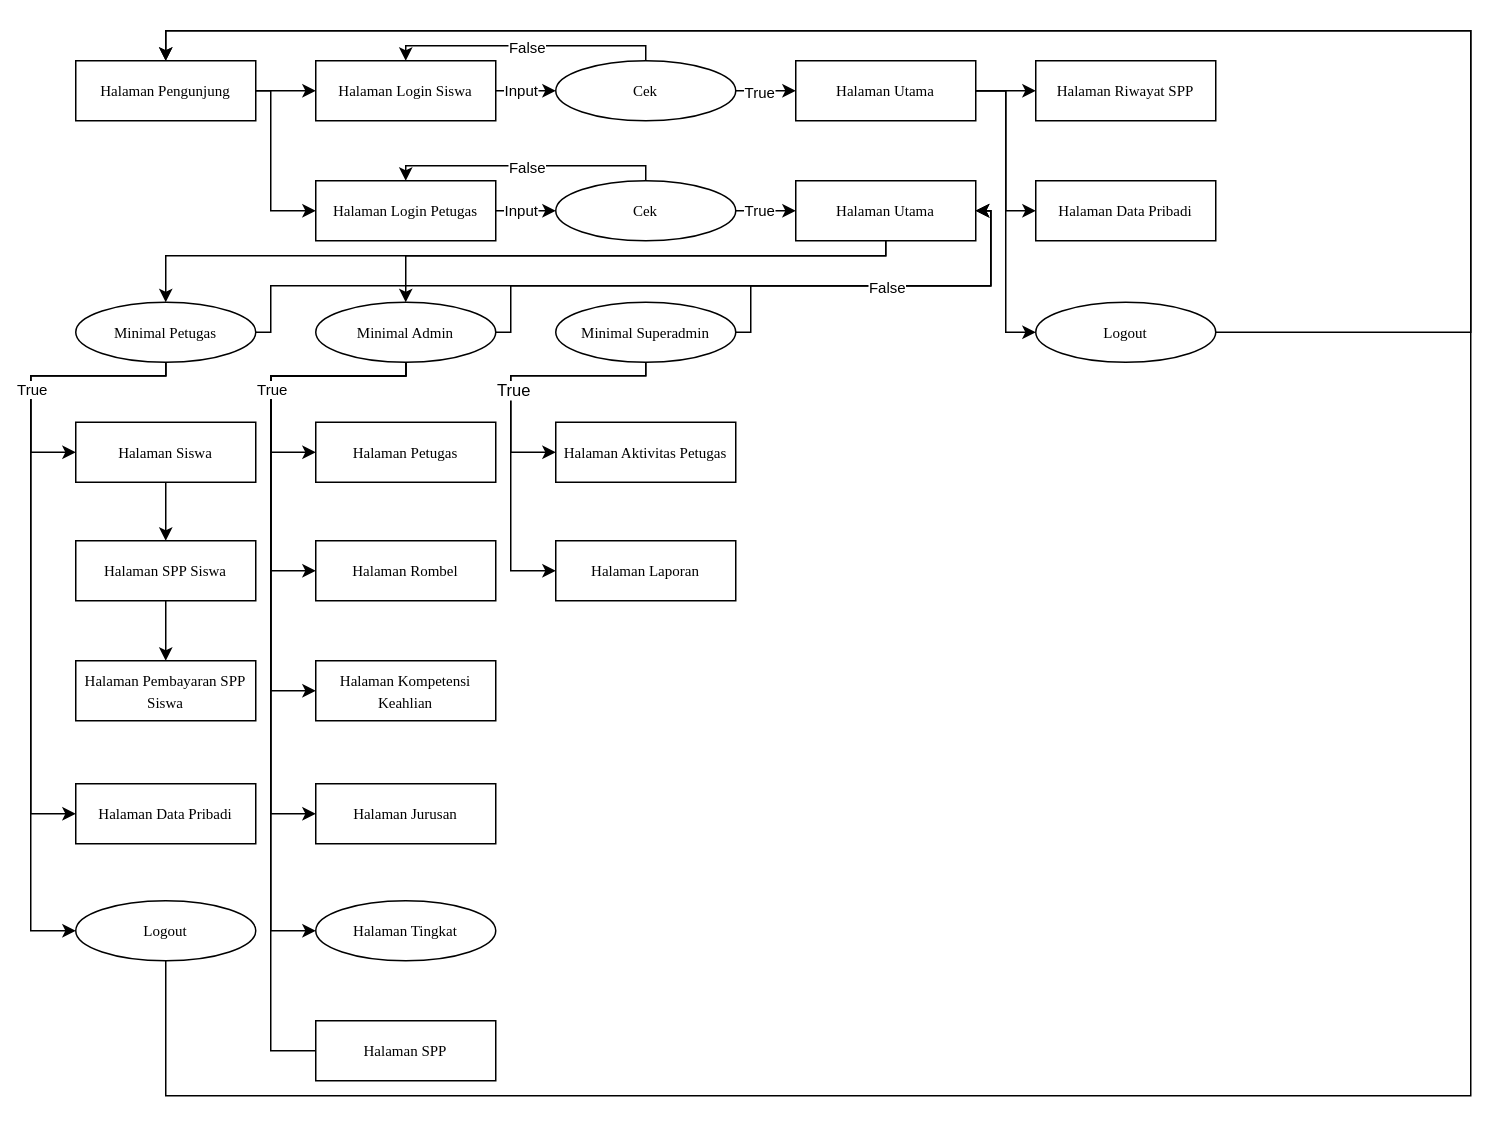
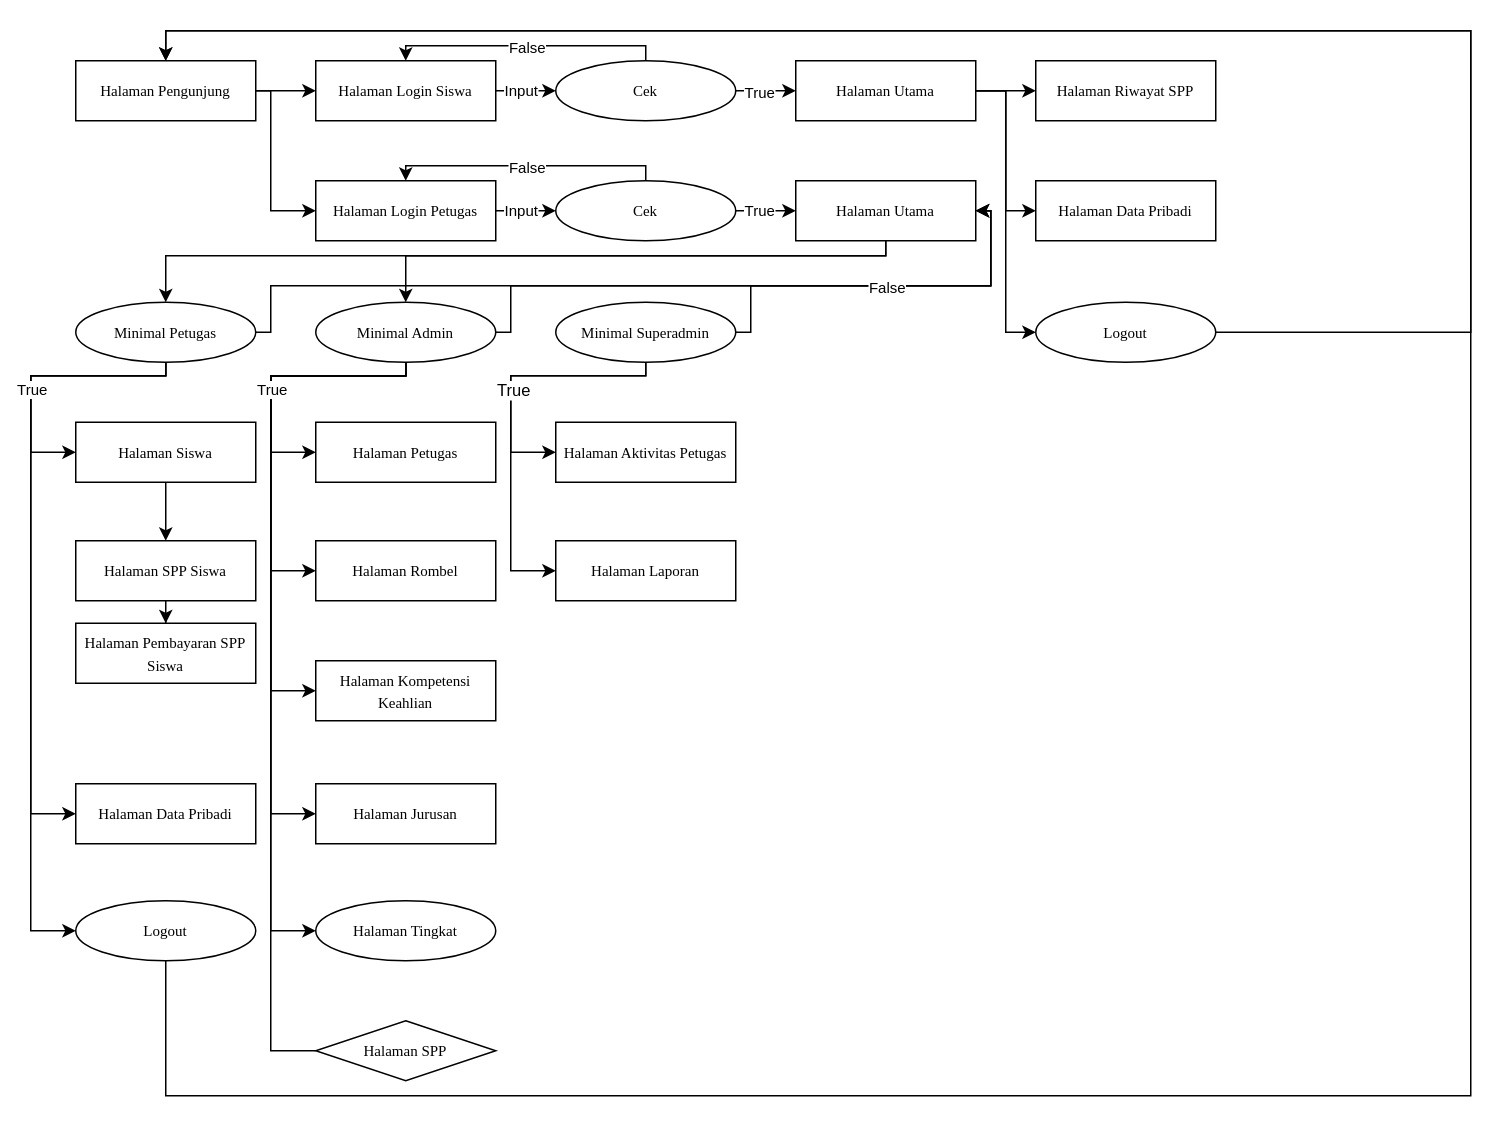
node "Halaman Pembayaran SPP Siswa": moved (166, 691) -> (166, 653)
node "Halaman SPP": shape rectangle -> diamond
